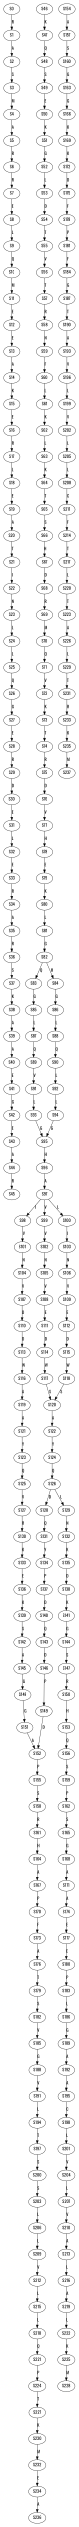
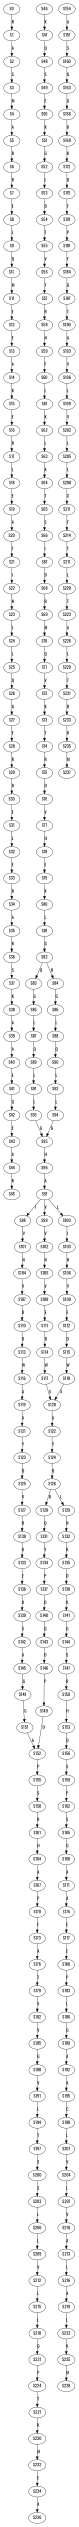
edge "S66" -> "S67": label "H" -> "I"
edge "S89" -> "S91": label "V" -> "L"
